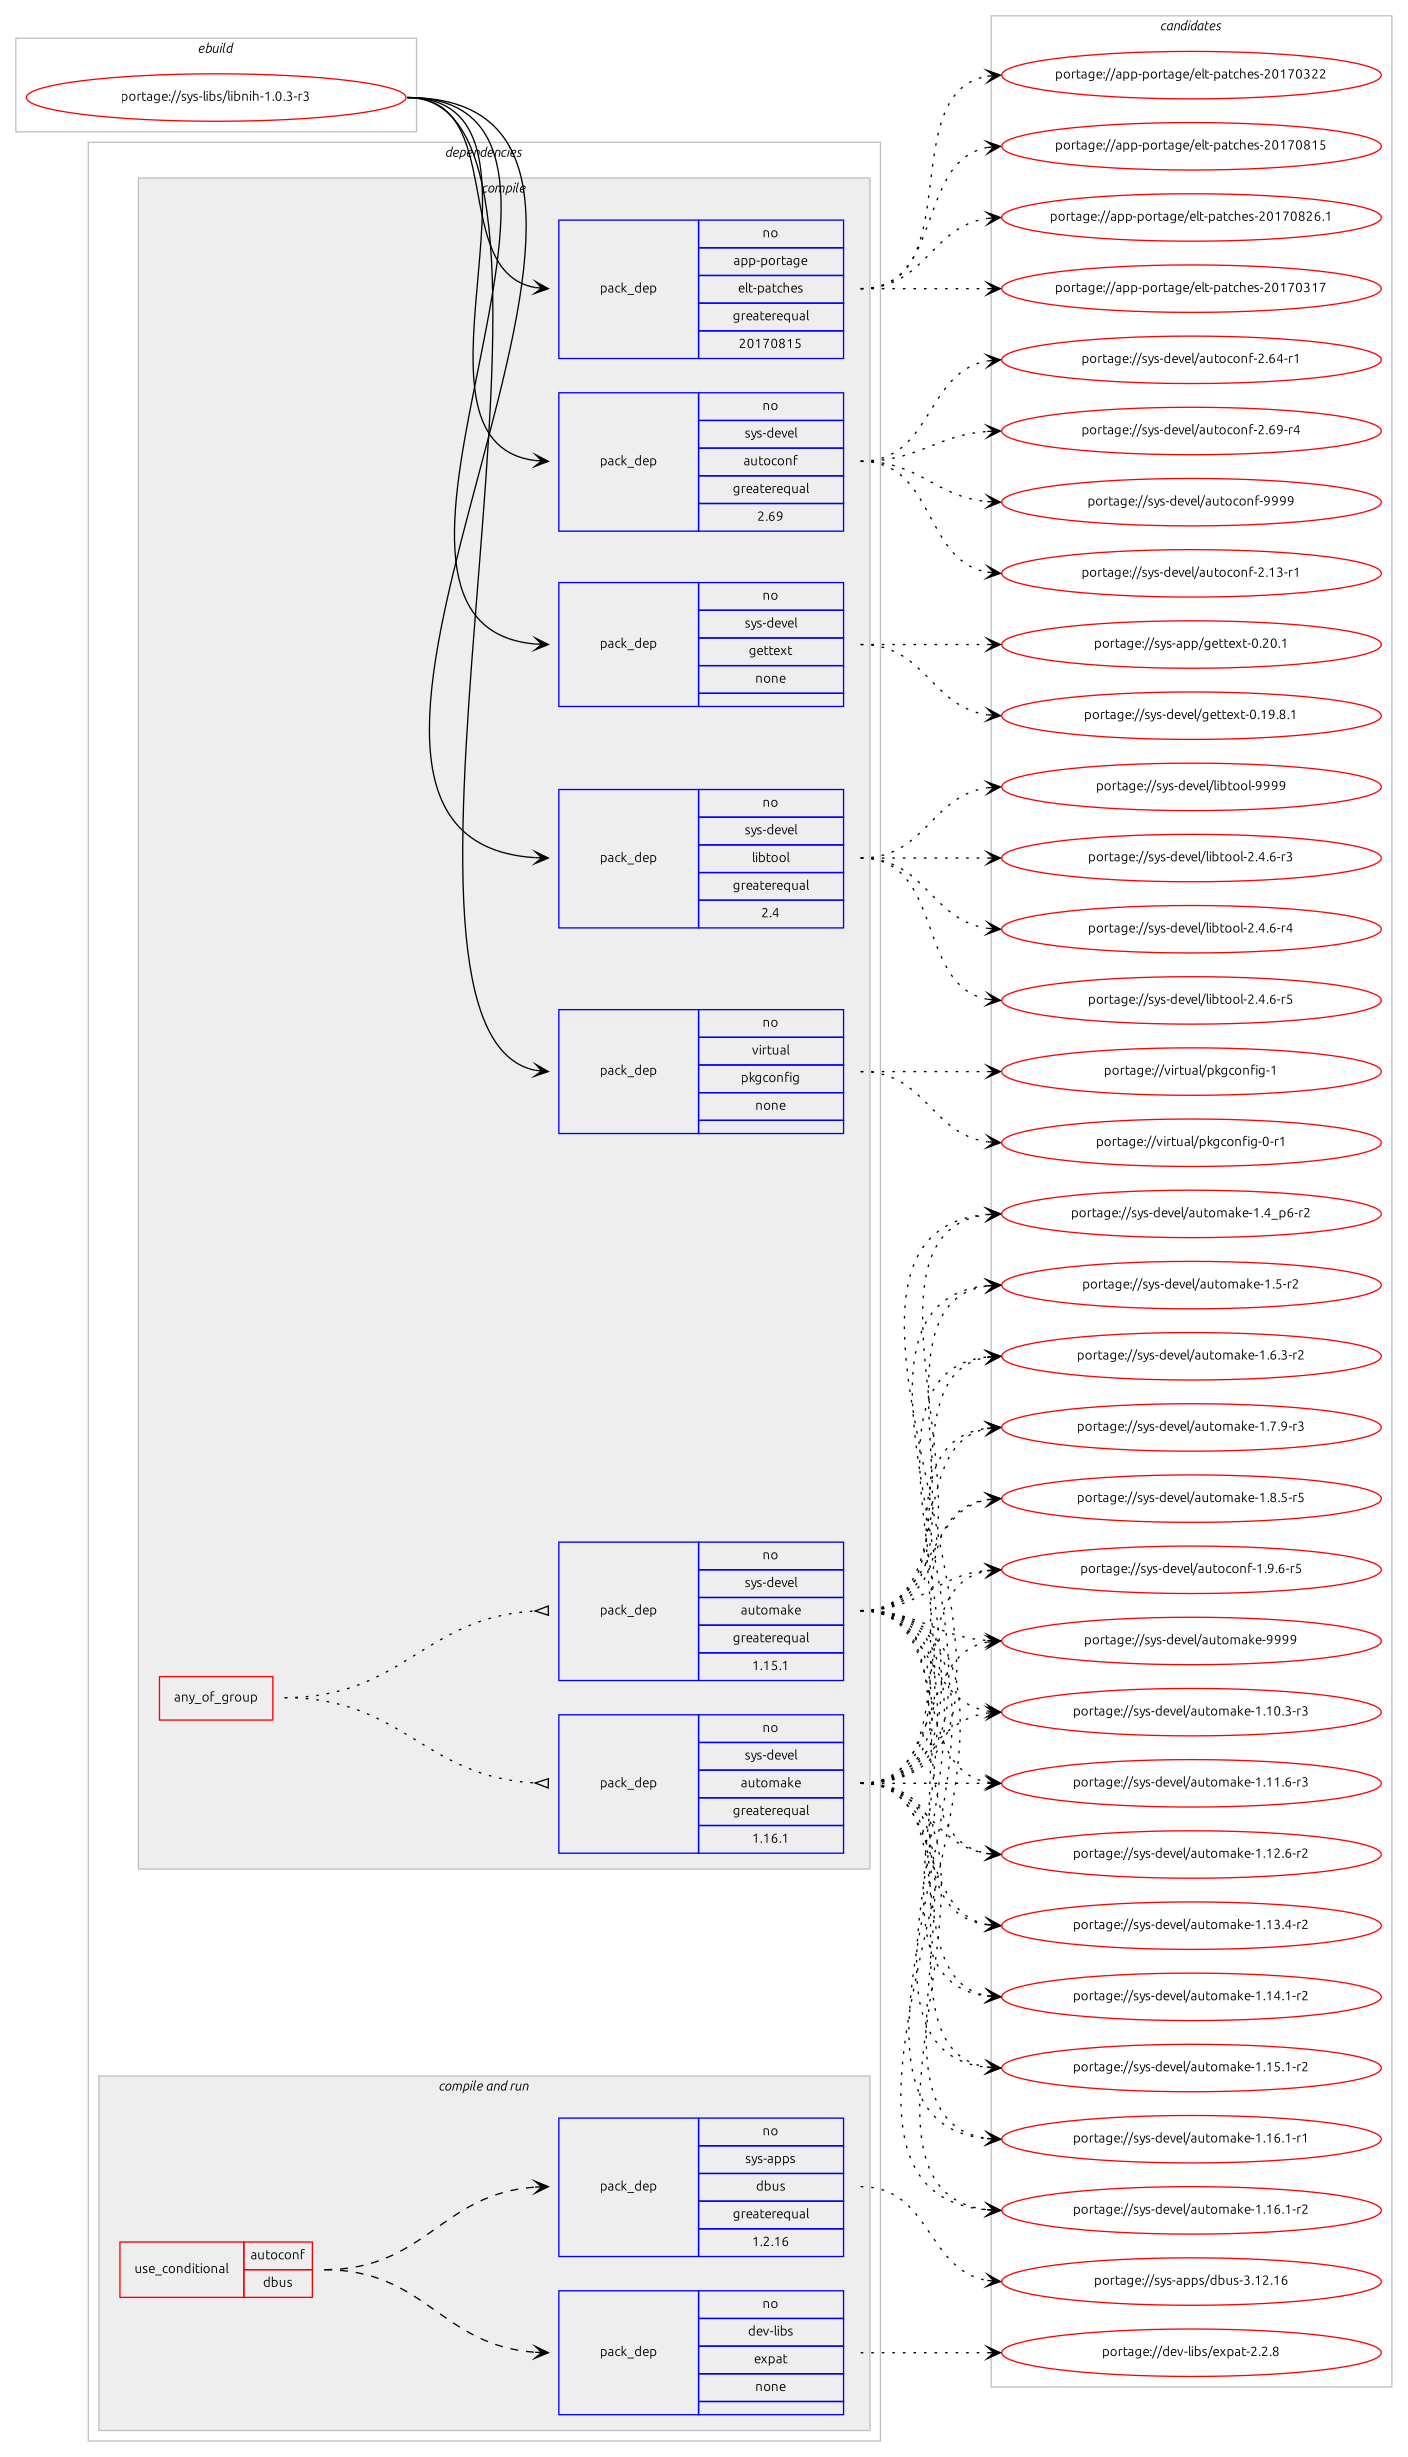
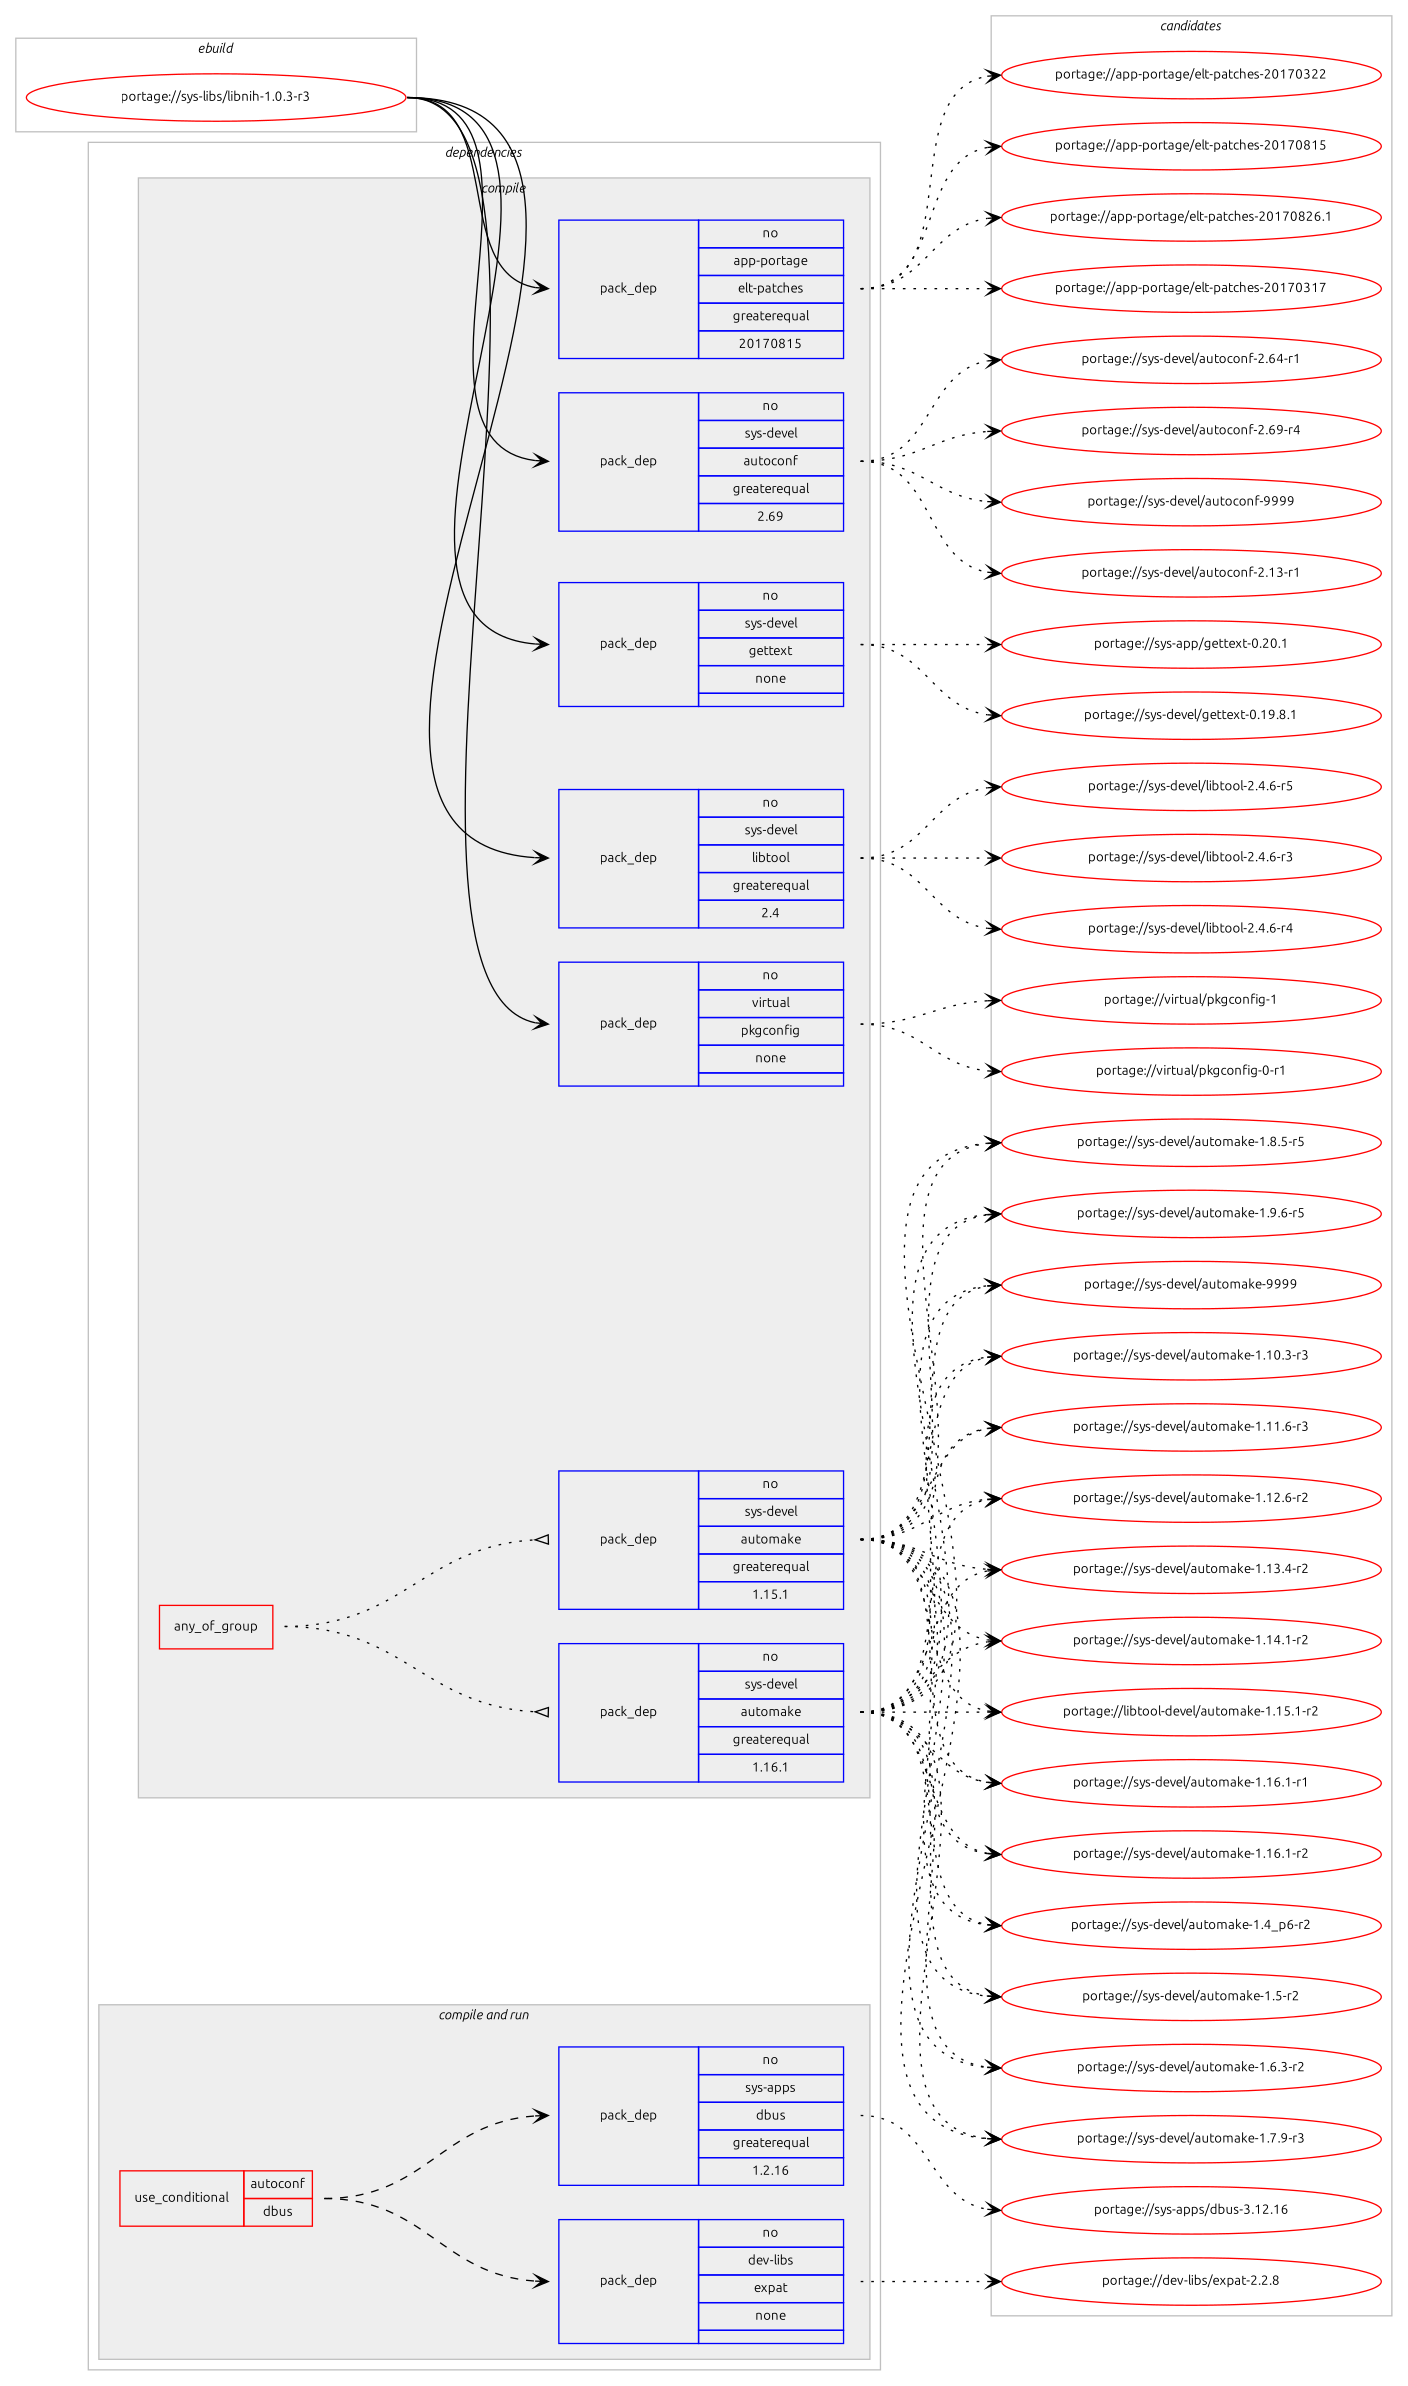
node "portage://sys-devel/libtool-9999": removed
node "portage://sys-devel/autoconf-1.9.6-r5": label "portage://sys-devel/autoconf-1.9.6-r5" -> "portage://sys-devel/automake-1.9.6-r5"
node "portage://sys-devel/automake-1.15.1-r2": label "portage://sys-devel/automake-1.15.1-r2" -> "portage://libtool-devel/automake-1.15.1-r2"
